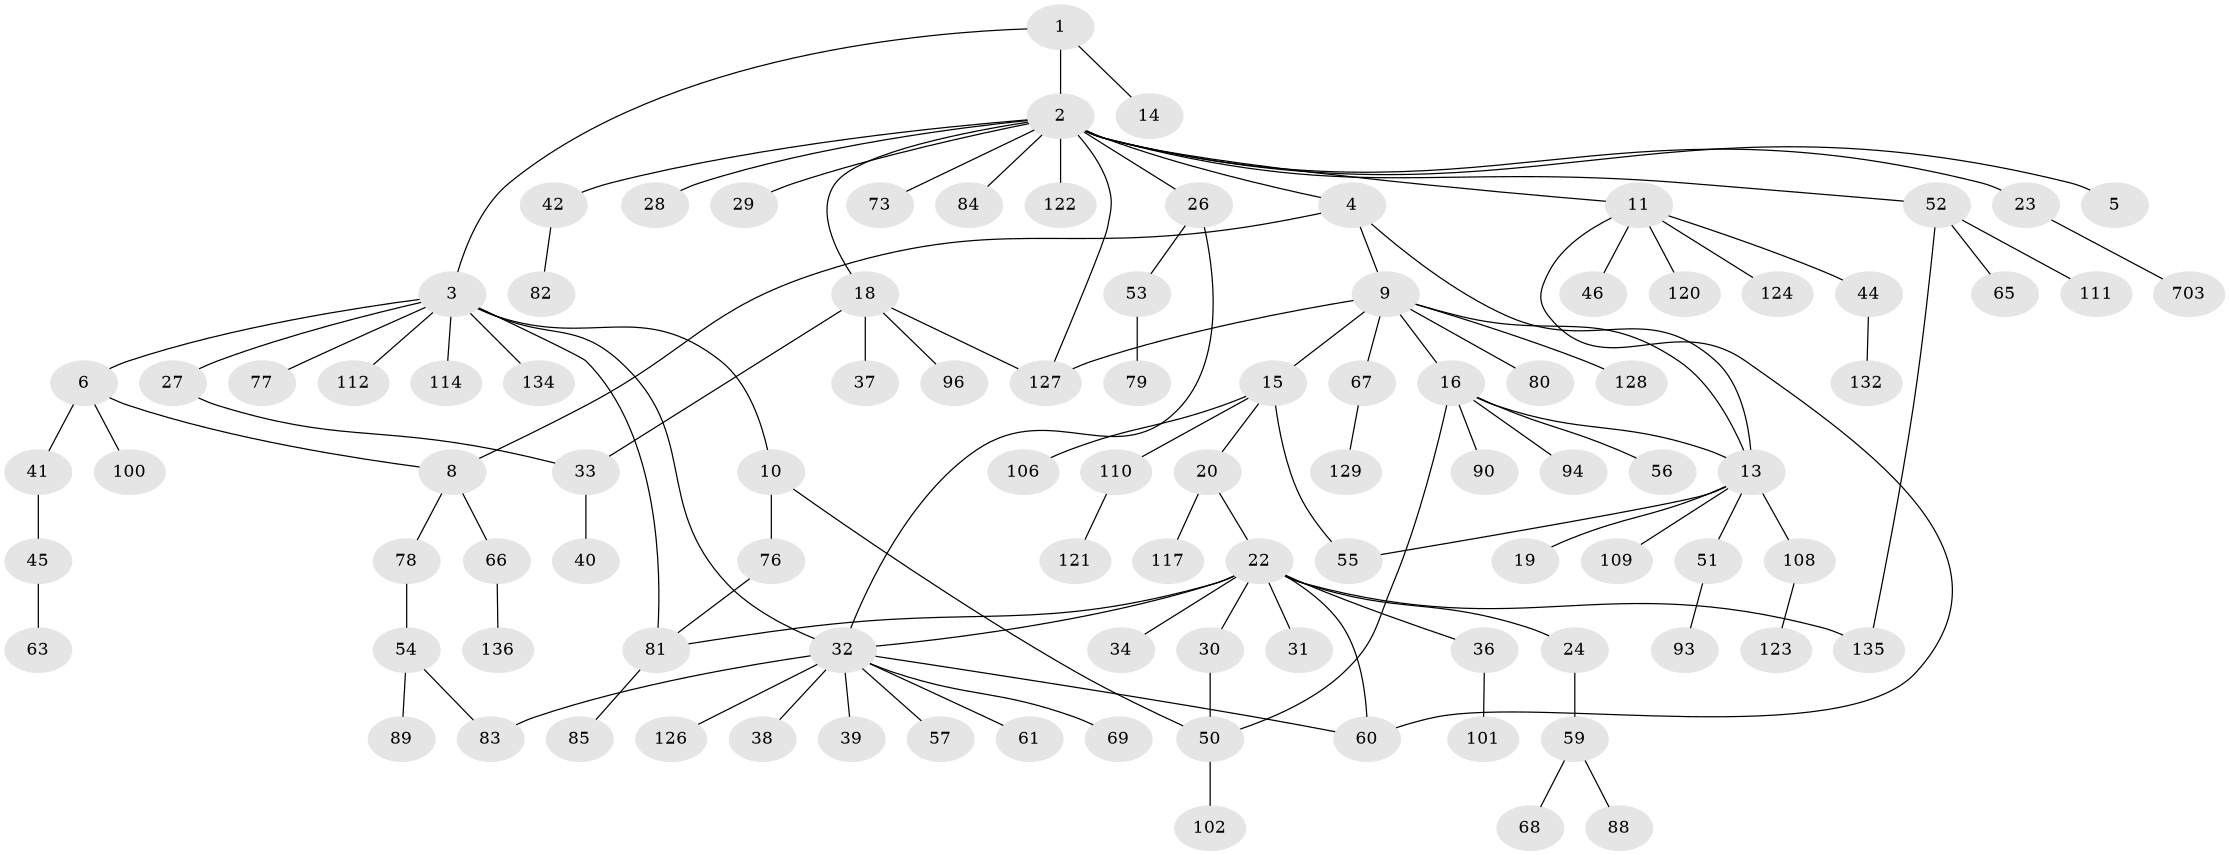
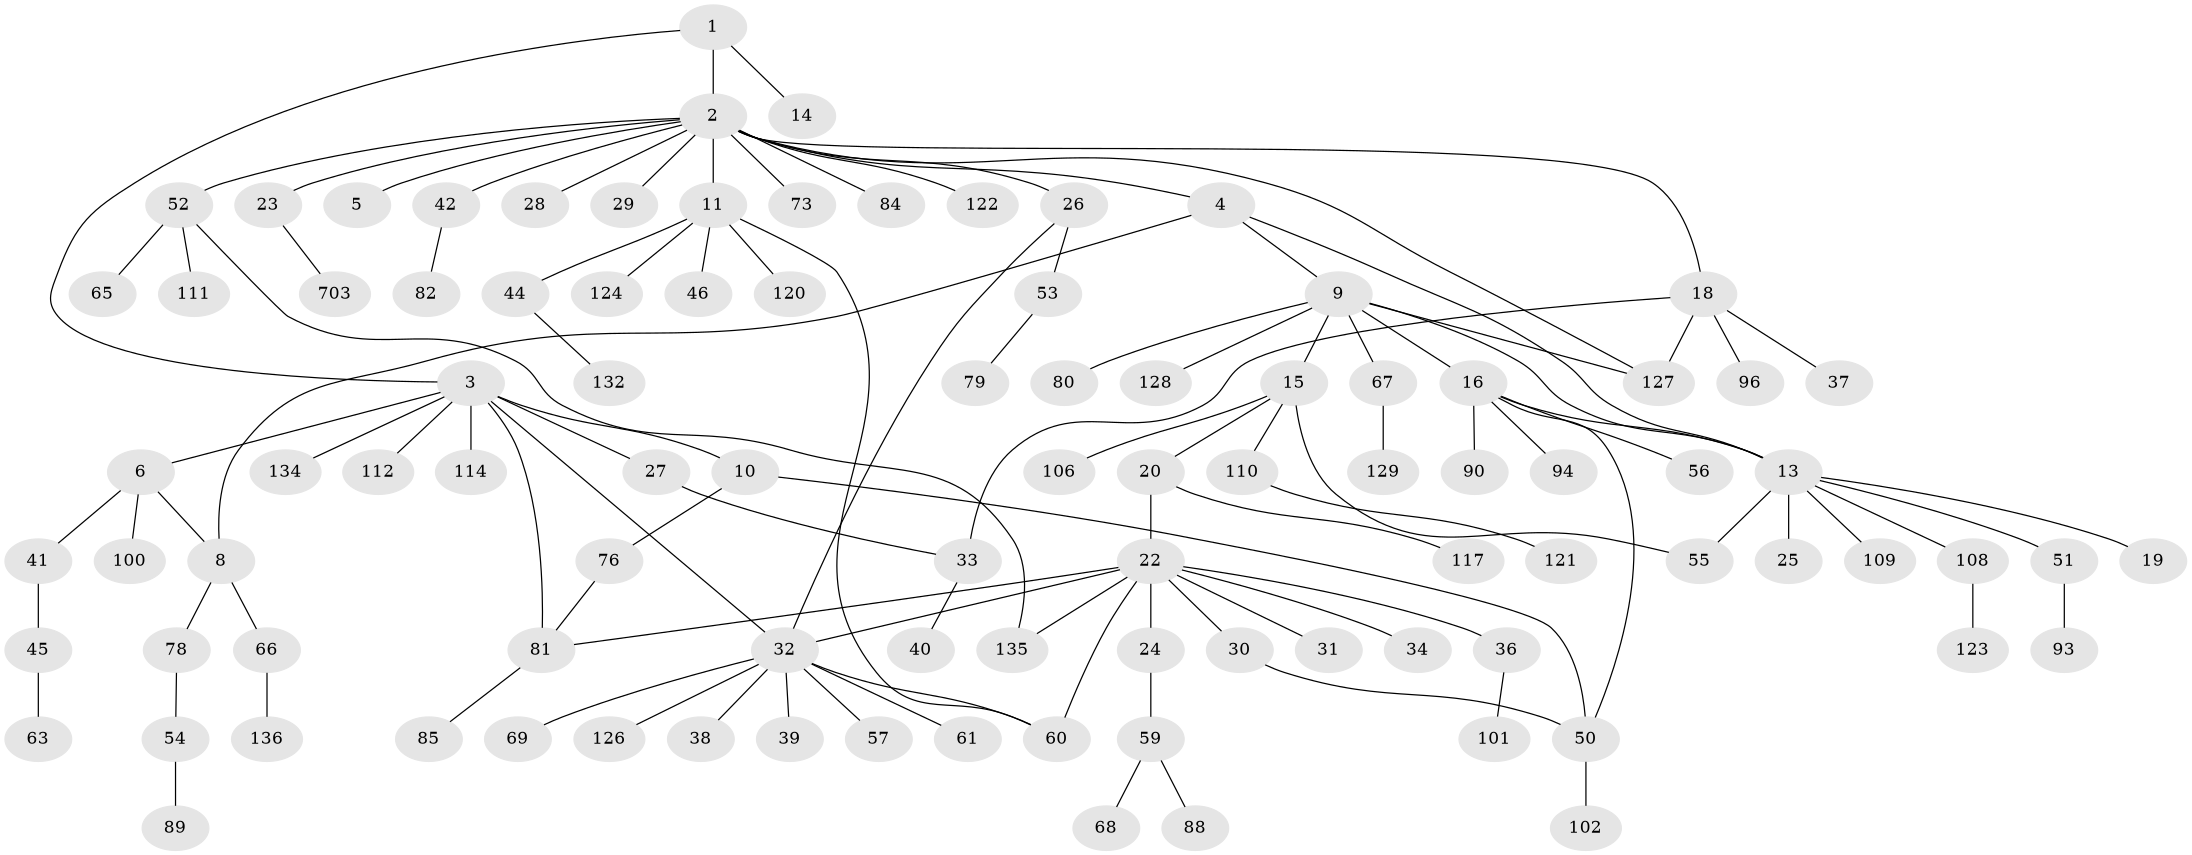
node "77": removed
node "25": added
node "83": removed
